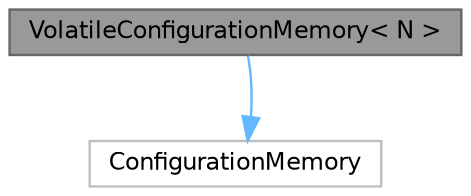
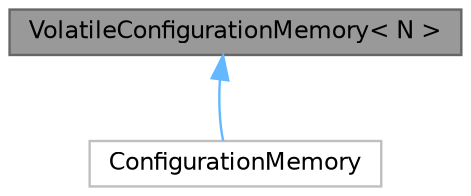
edge "VolatileConfigurationMemory< N >" -> "ConfigurationMemory": reversed
